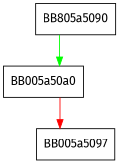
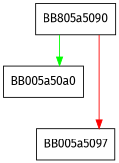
edge "BB005a50a0" -> "BB005a5097": now "BB805a5090" -> "BB005a5097"
